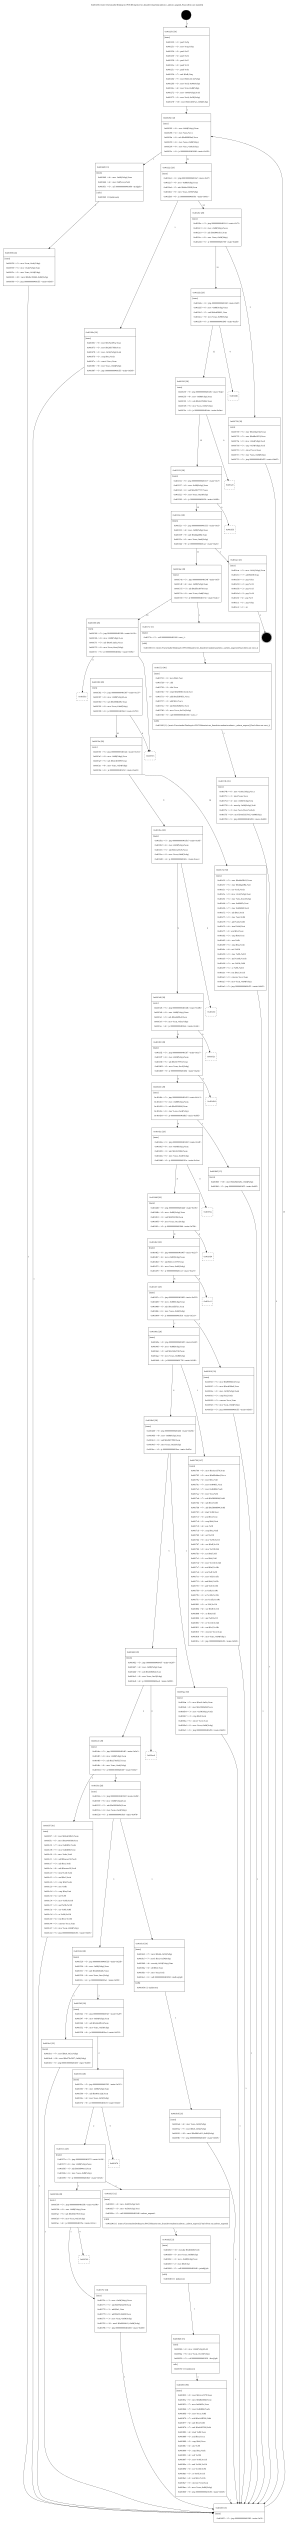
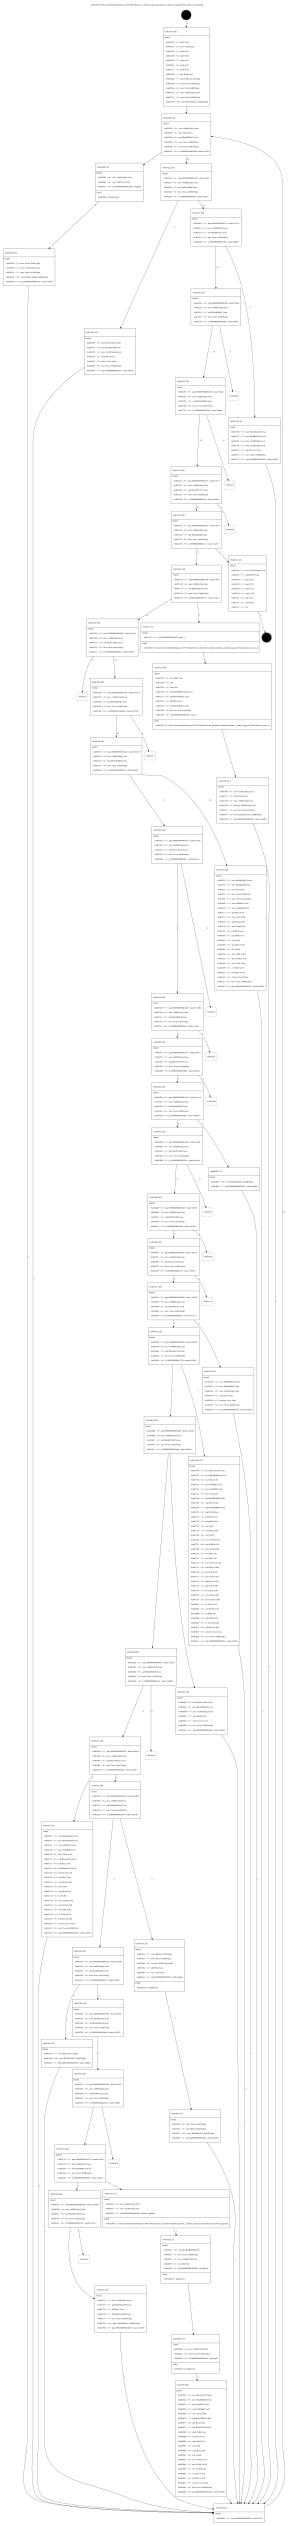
edge "0x401366 [28]" -> "0x4019e3": now "0x401366 [28]" -> "0x401382 [28]"
